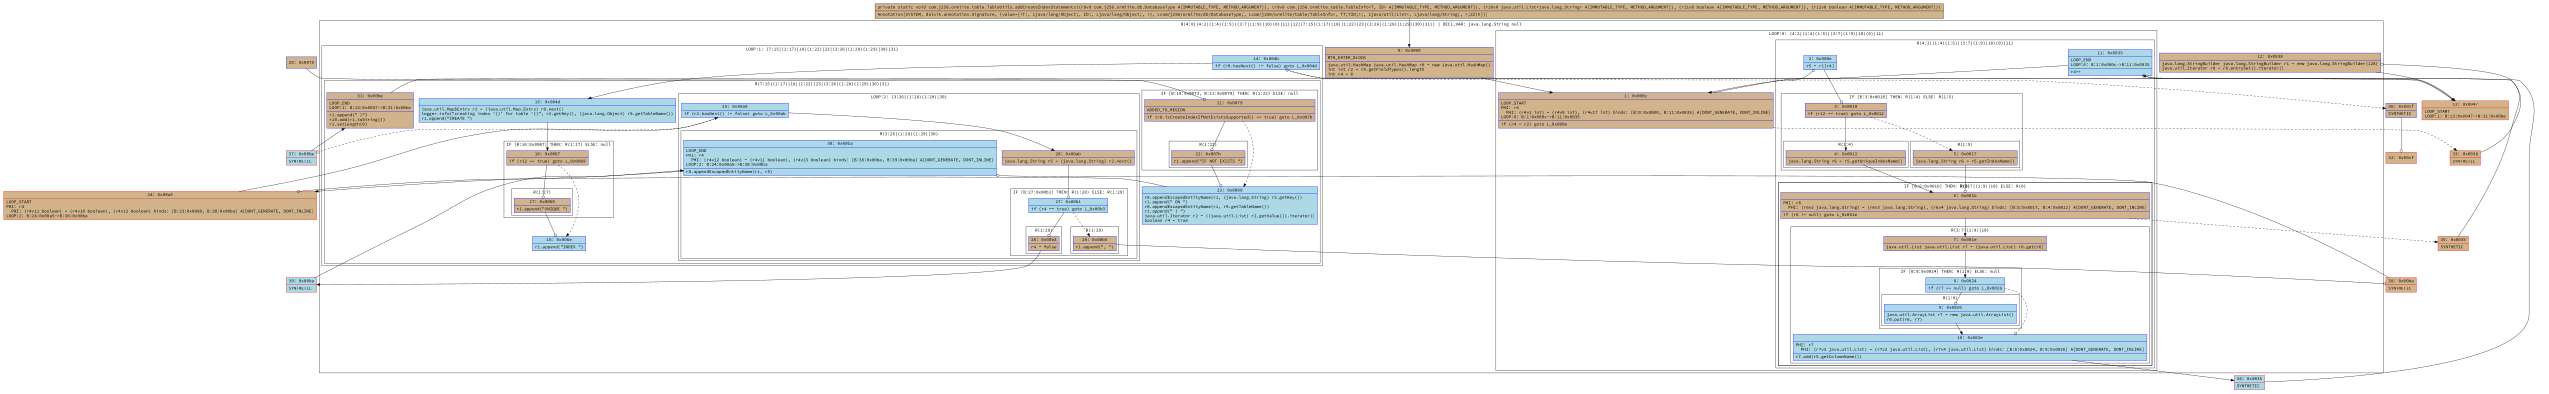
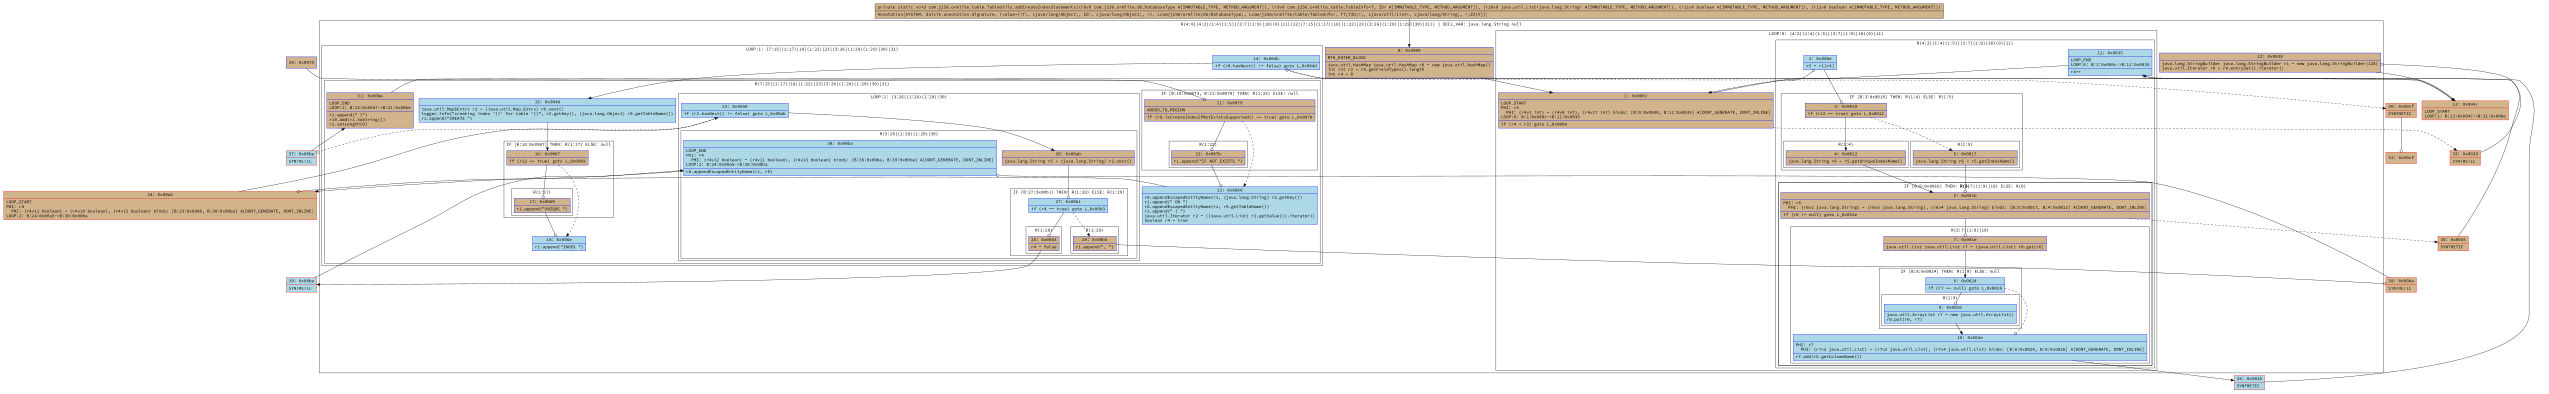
node "36: 0x00cf": color blue -> red
edge "6: 0x001b" -> "7: 0x001e": arrowhead normal -> odot
